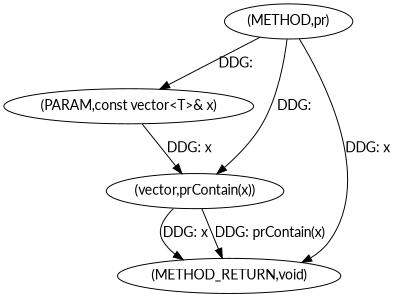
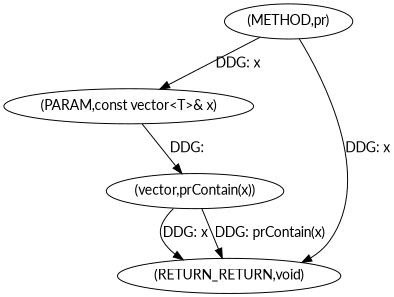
edge "(METHOD,pr)" -> "(PARAM,const vector<T>& x)": label "DDG: " -> "DDG: x"
edge "(METHOD,pr)" -> "(vector,prContain(x))": removed, label "DDG:"
edge "(PARAM,const vector<T>& x)" -> "(vector,prContain(x))": label "DDG: x" -> "DDG: "
node "(METHOD_RETURN,void)": label "(METHOD_RETURN,void)" -> "(RETURN_RETURN,void)"
